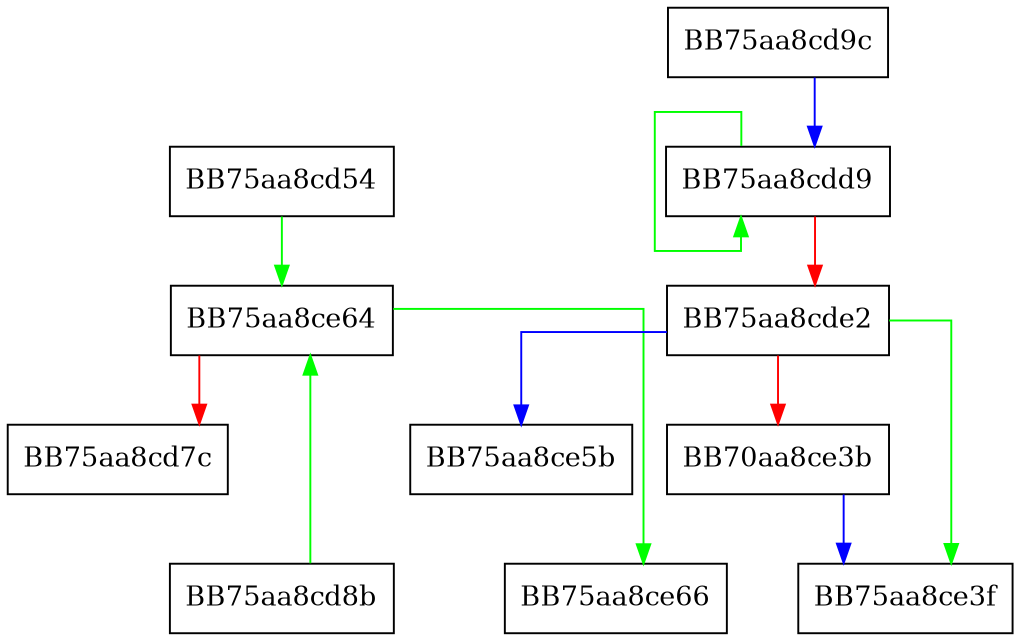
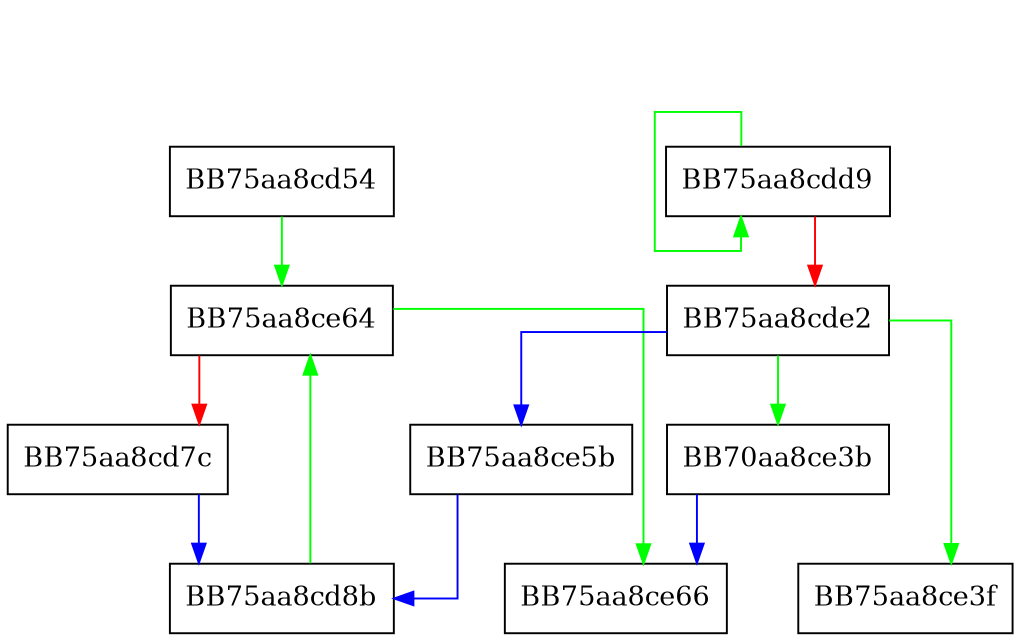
node "BB75aa8cd9c": removed
edge "BB75aa8cde2" -> "BB70aa8ce3b": color red -> green
edge "BB75aa8cd7c" -> "BB75aa8cd8b": added
edge "BB70aa8ce3b" -> "BB75aa8ce3f": now "BB70aa8ce3b" -> "BB75aa8ce66"
edge "BB75aa8ce5b" -> "BB75aa8cd8b": added
